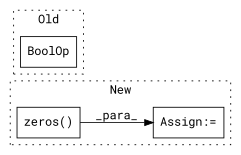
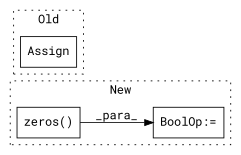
node "BoolOp": label "BoolOp" -> "Assign"
node "Assign:=": label "Assign:=" -> "BoolOp:="
